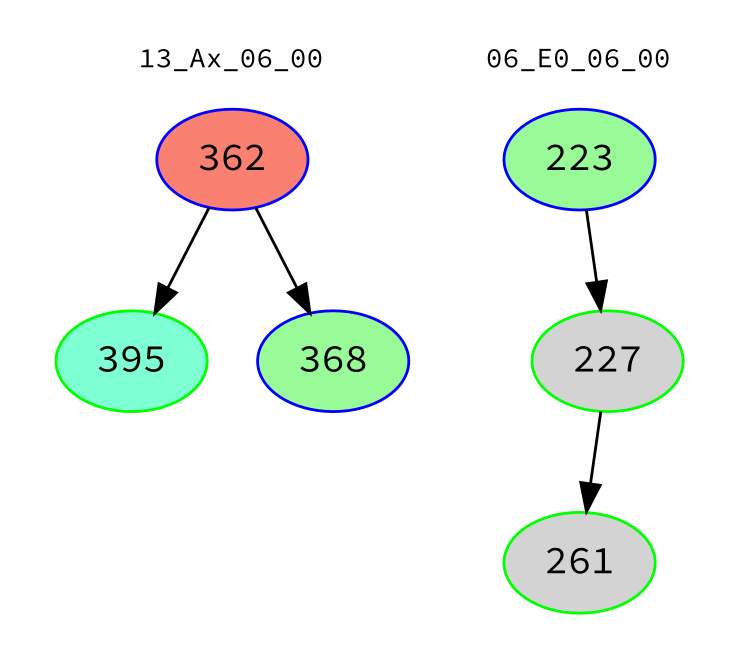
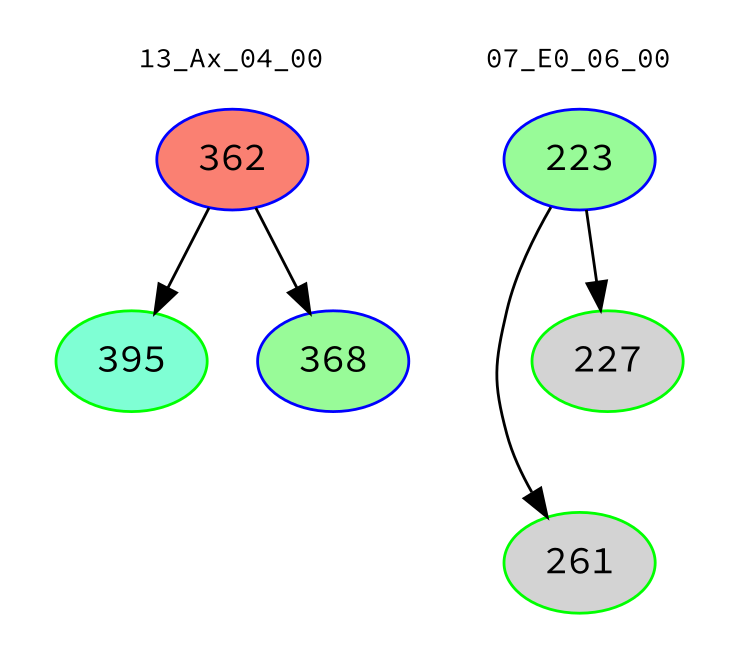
cluster "13_Ax_06_00": label "13_Ax_06_00" -> "13_Ax_04_00"
cluster "06_E0_06_00": label "06_E0_06_00" -> "07_E0_06_00"
edge "227" -> "261": now "223" -> "261"
